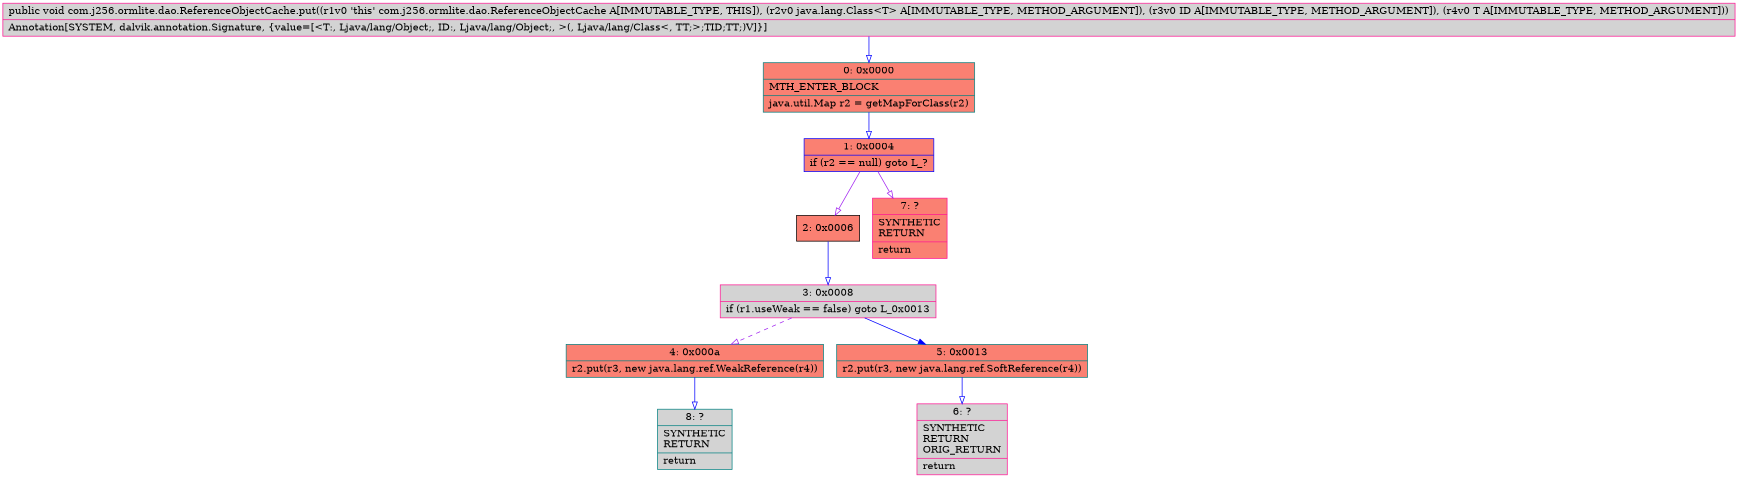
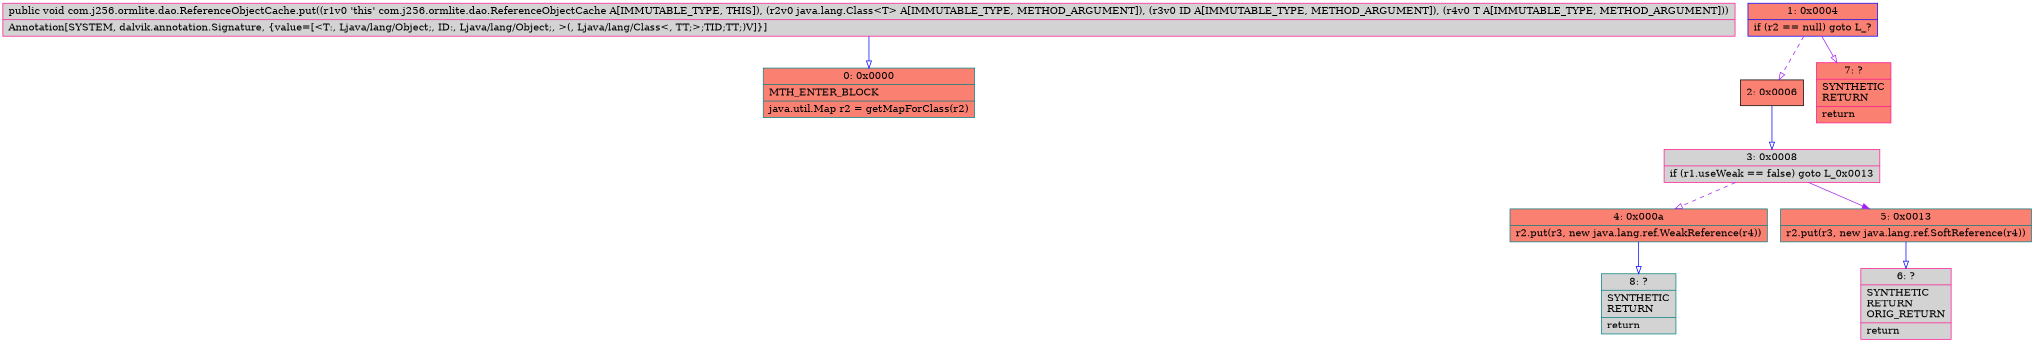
edge "0: 0x0000" -> "1: 0x0004": removed
edge "1: 0x0004" -> "2: 0x0006": style solid -> dashed
edge "3: 0x0008" -> "5: 0x0013": color blue -> purple
